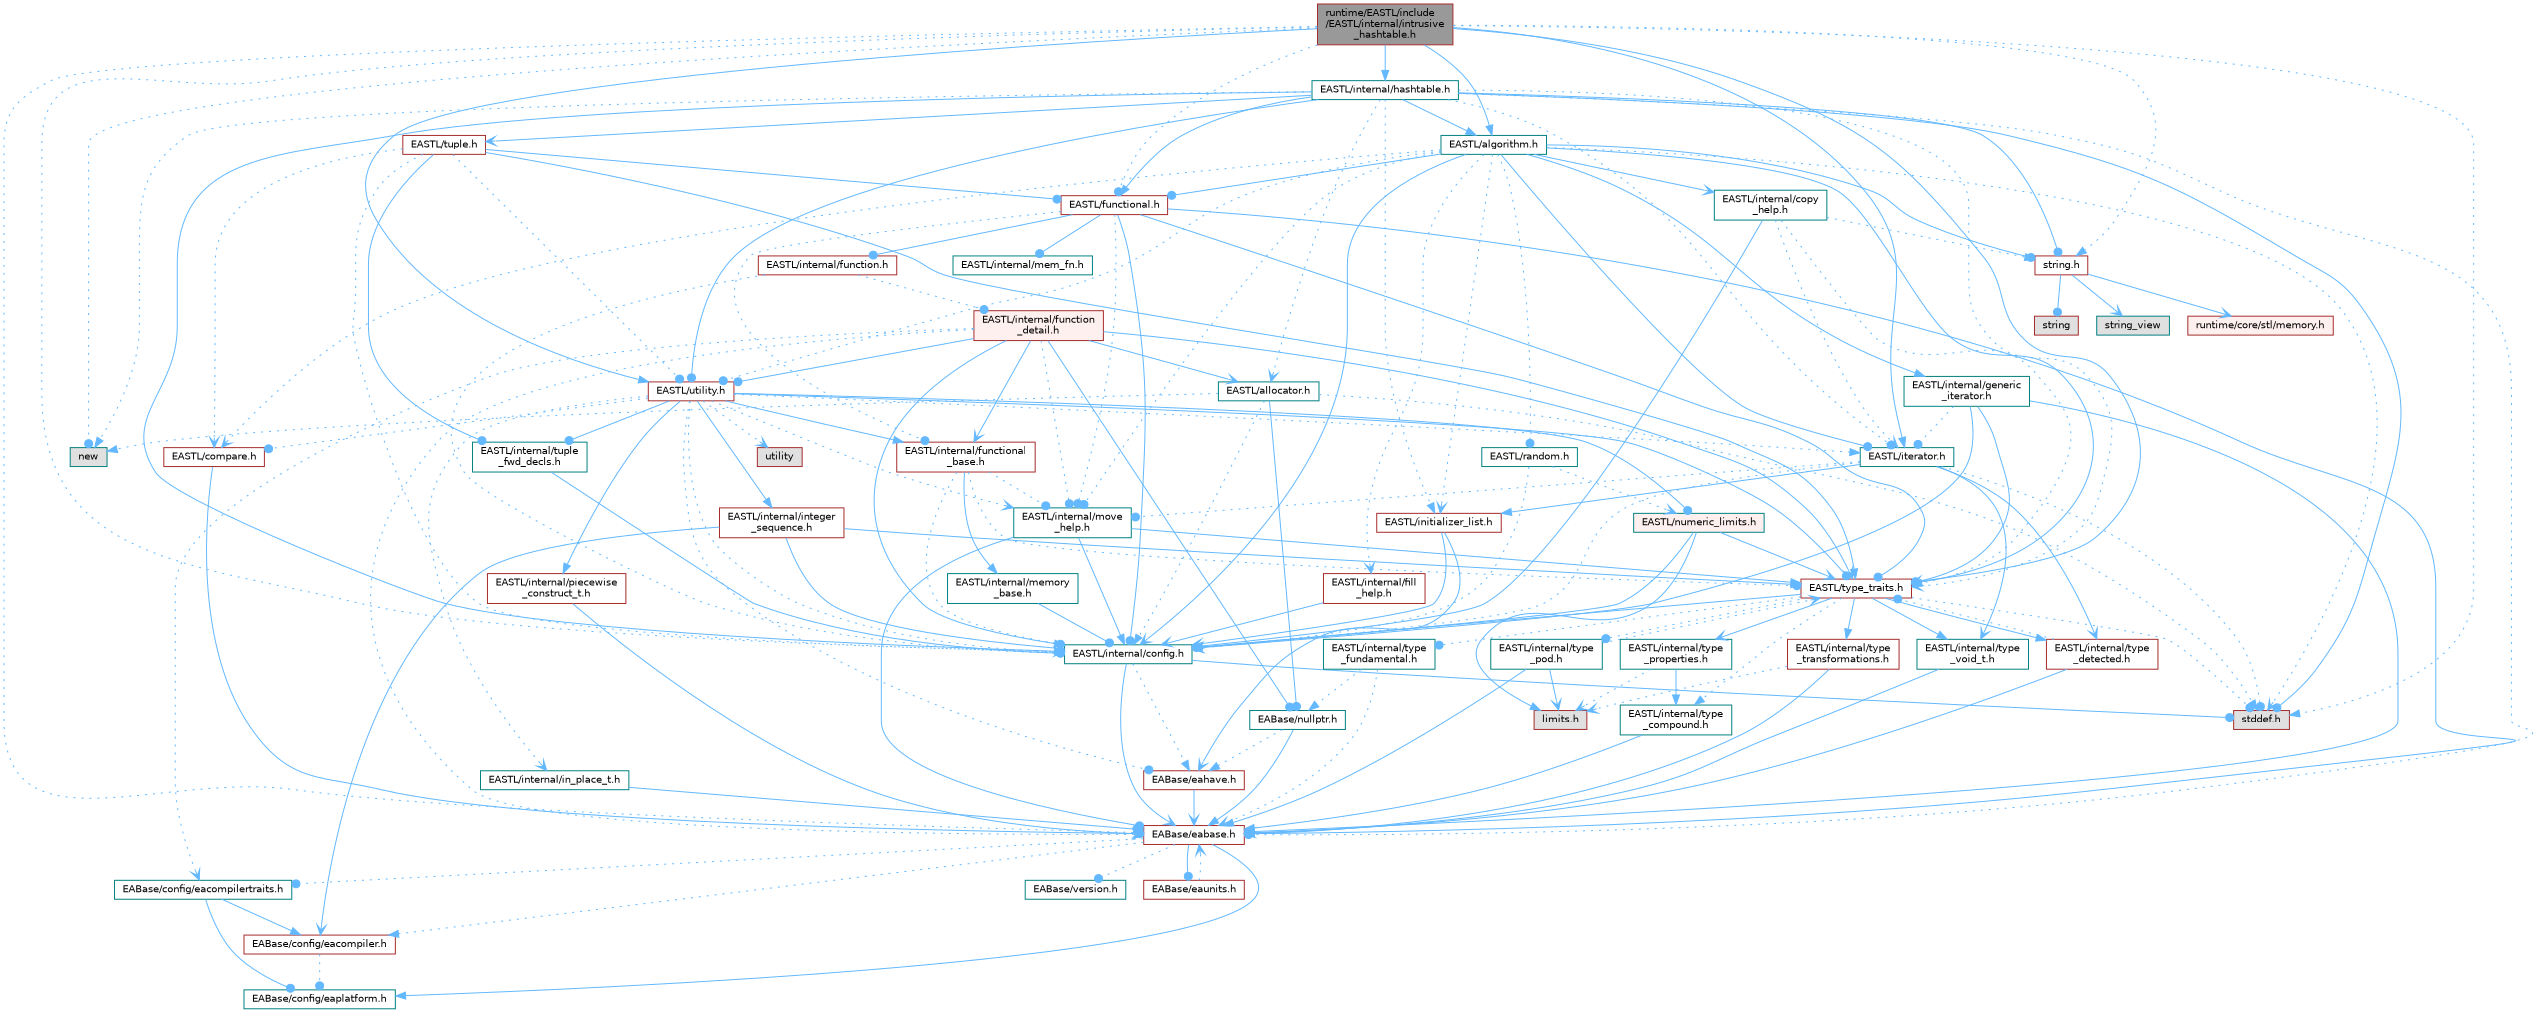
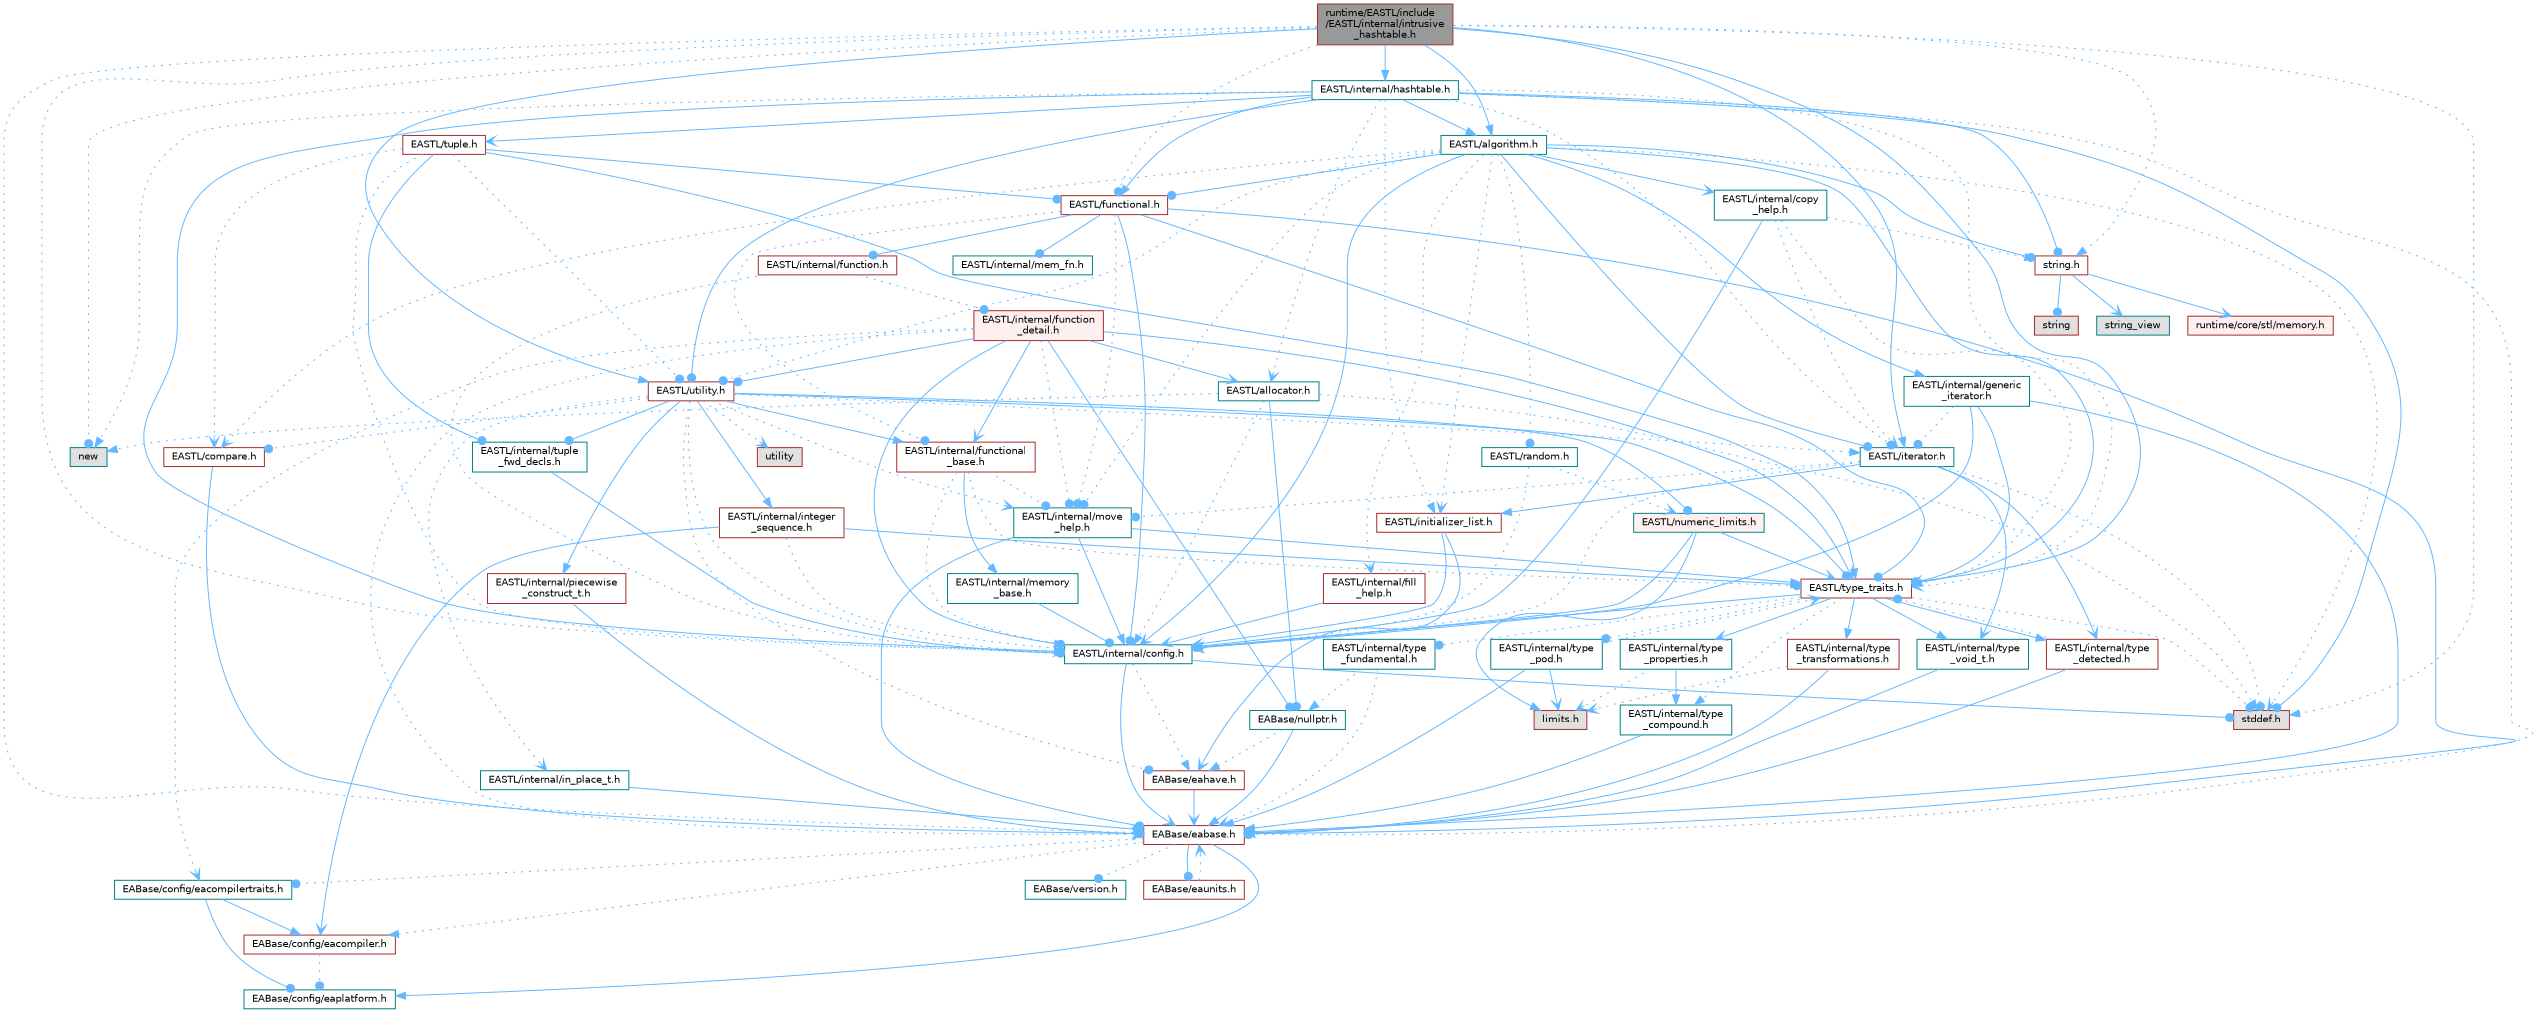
edge "EASTL/internal/integer _sequence.h" -> "EASTL/internal/config.h": style solid -> dotted
